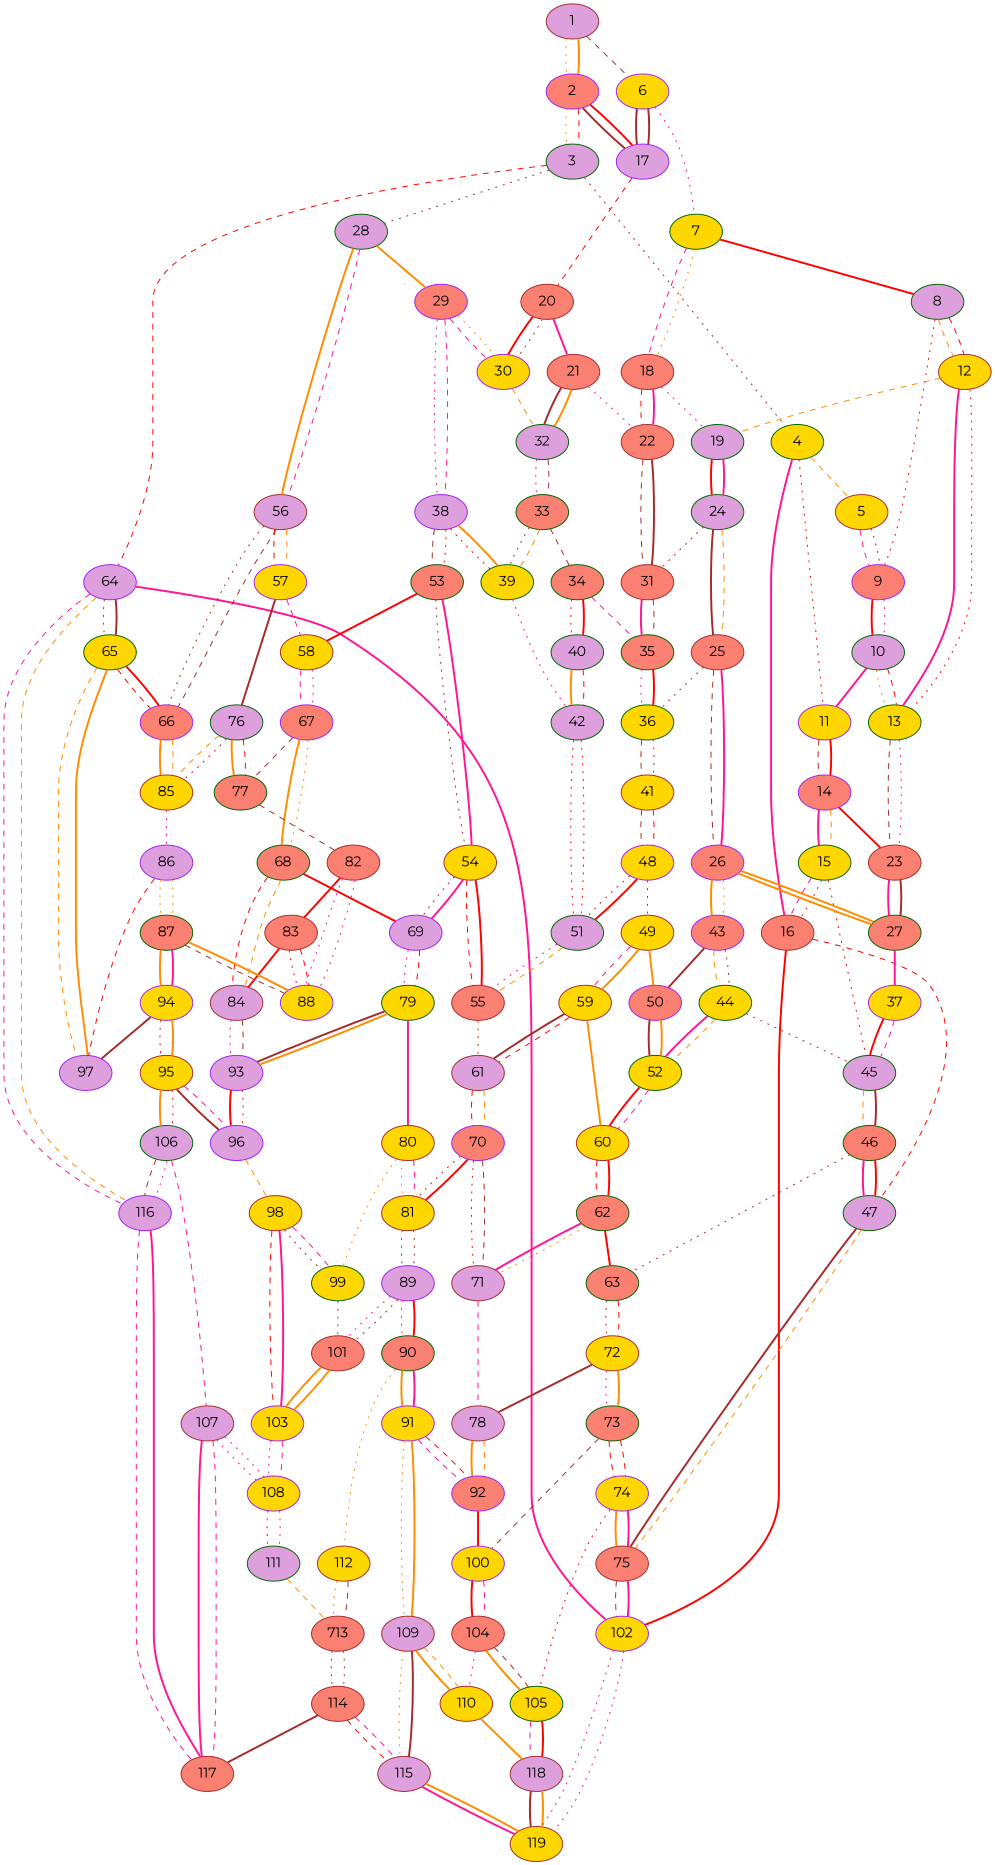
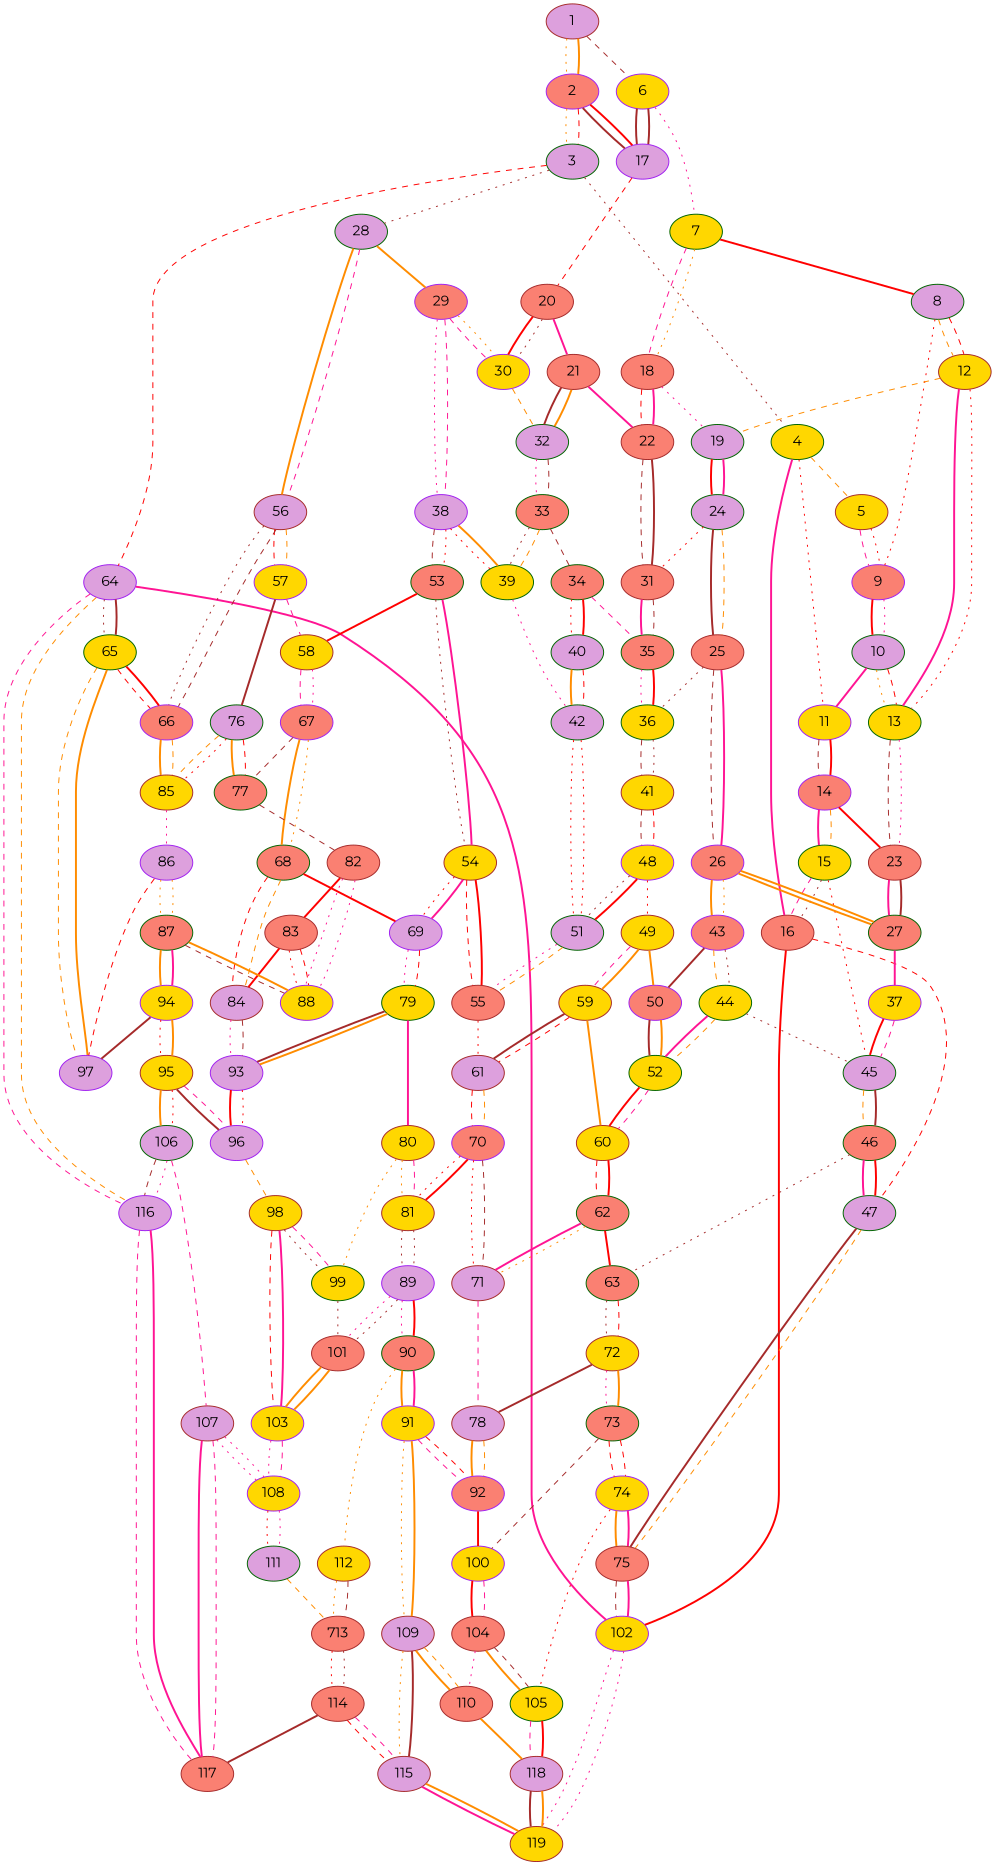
edge "21" -- "22": style dotted -> bold
node "110": fillcolor gold -> salmon
